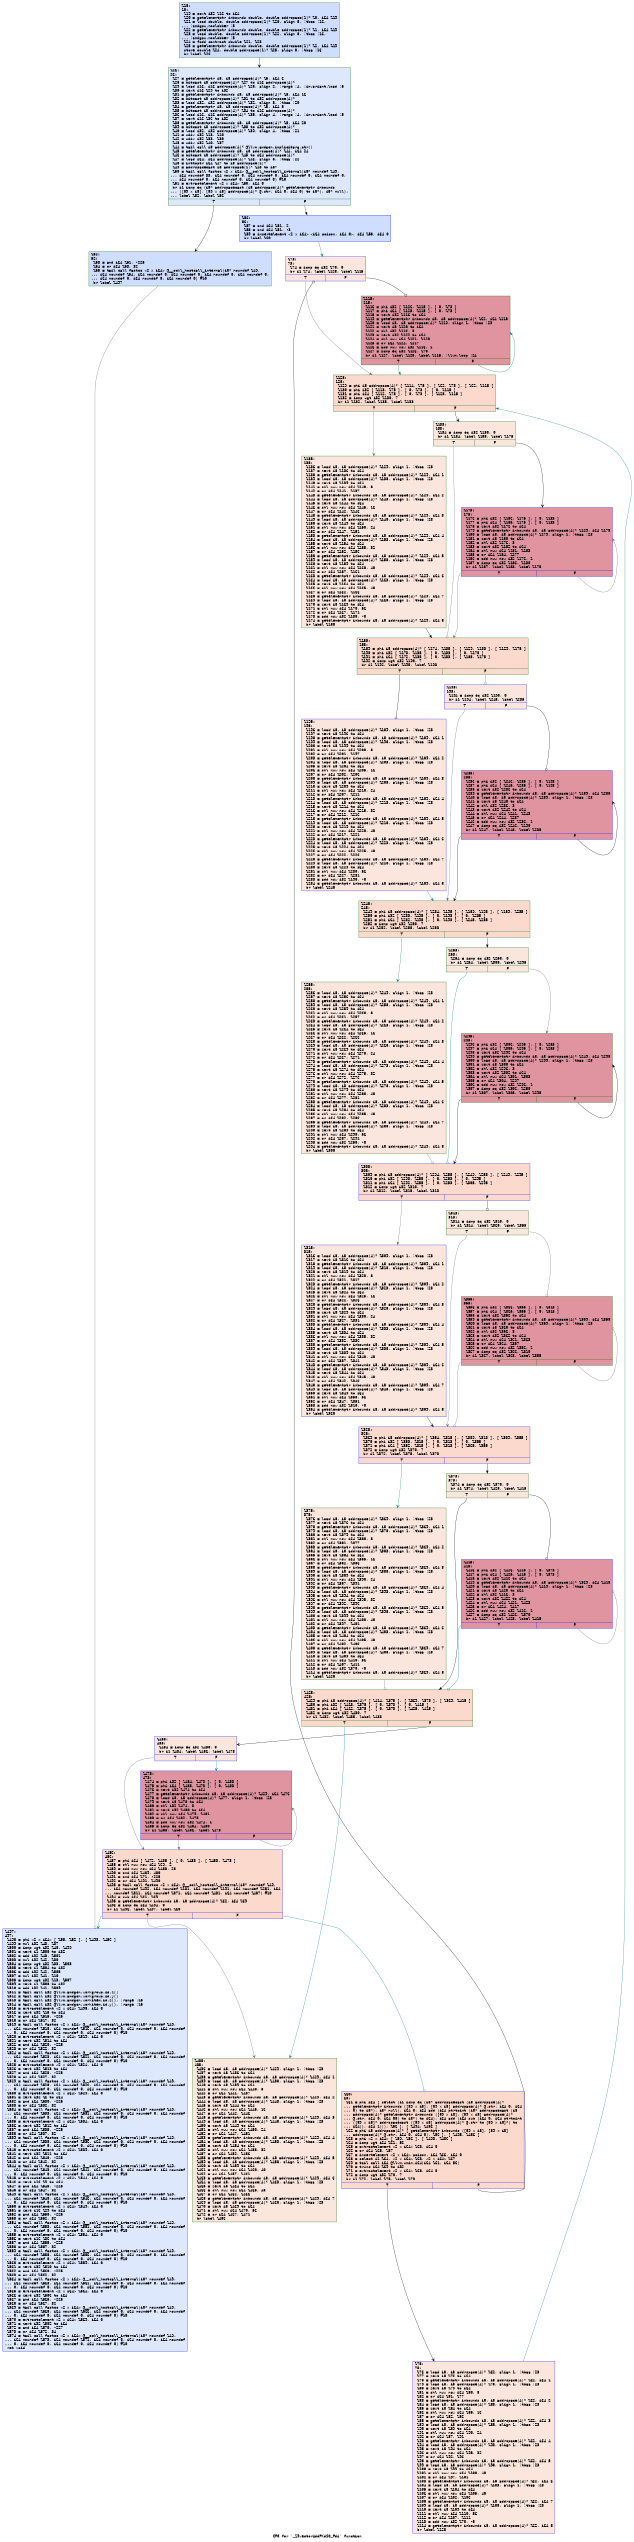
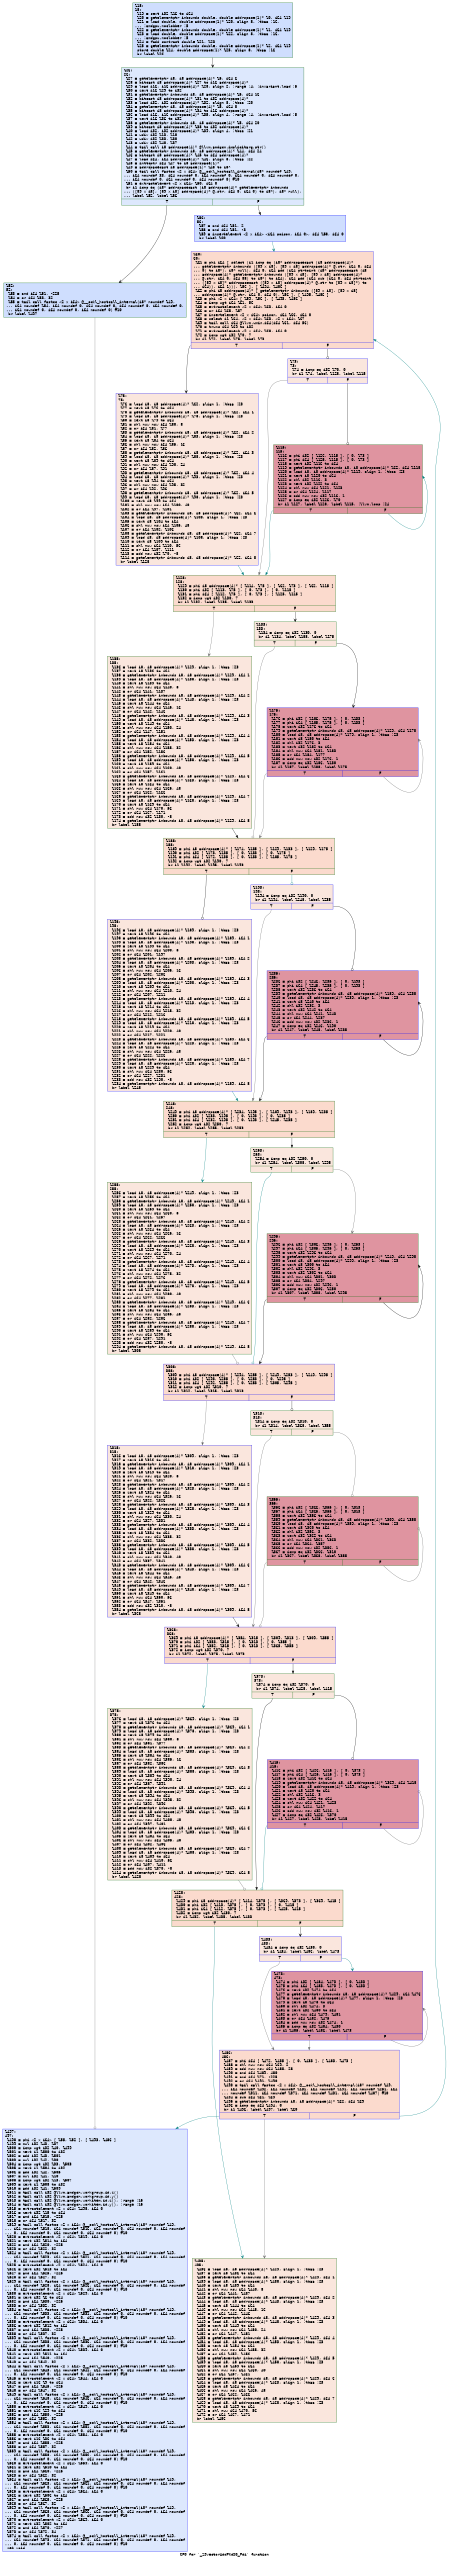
edge "%56:" -> "%73:": now "%56:" -> "%60:"
edge "%195:" -> "%248:": arrowhead vee -> normal
edge "%486:" -> "%497:": arrowhead vee -> normal
edge "%486:" -> "%60:": arrowhead odot -> normal
